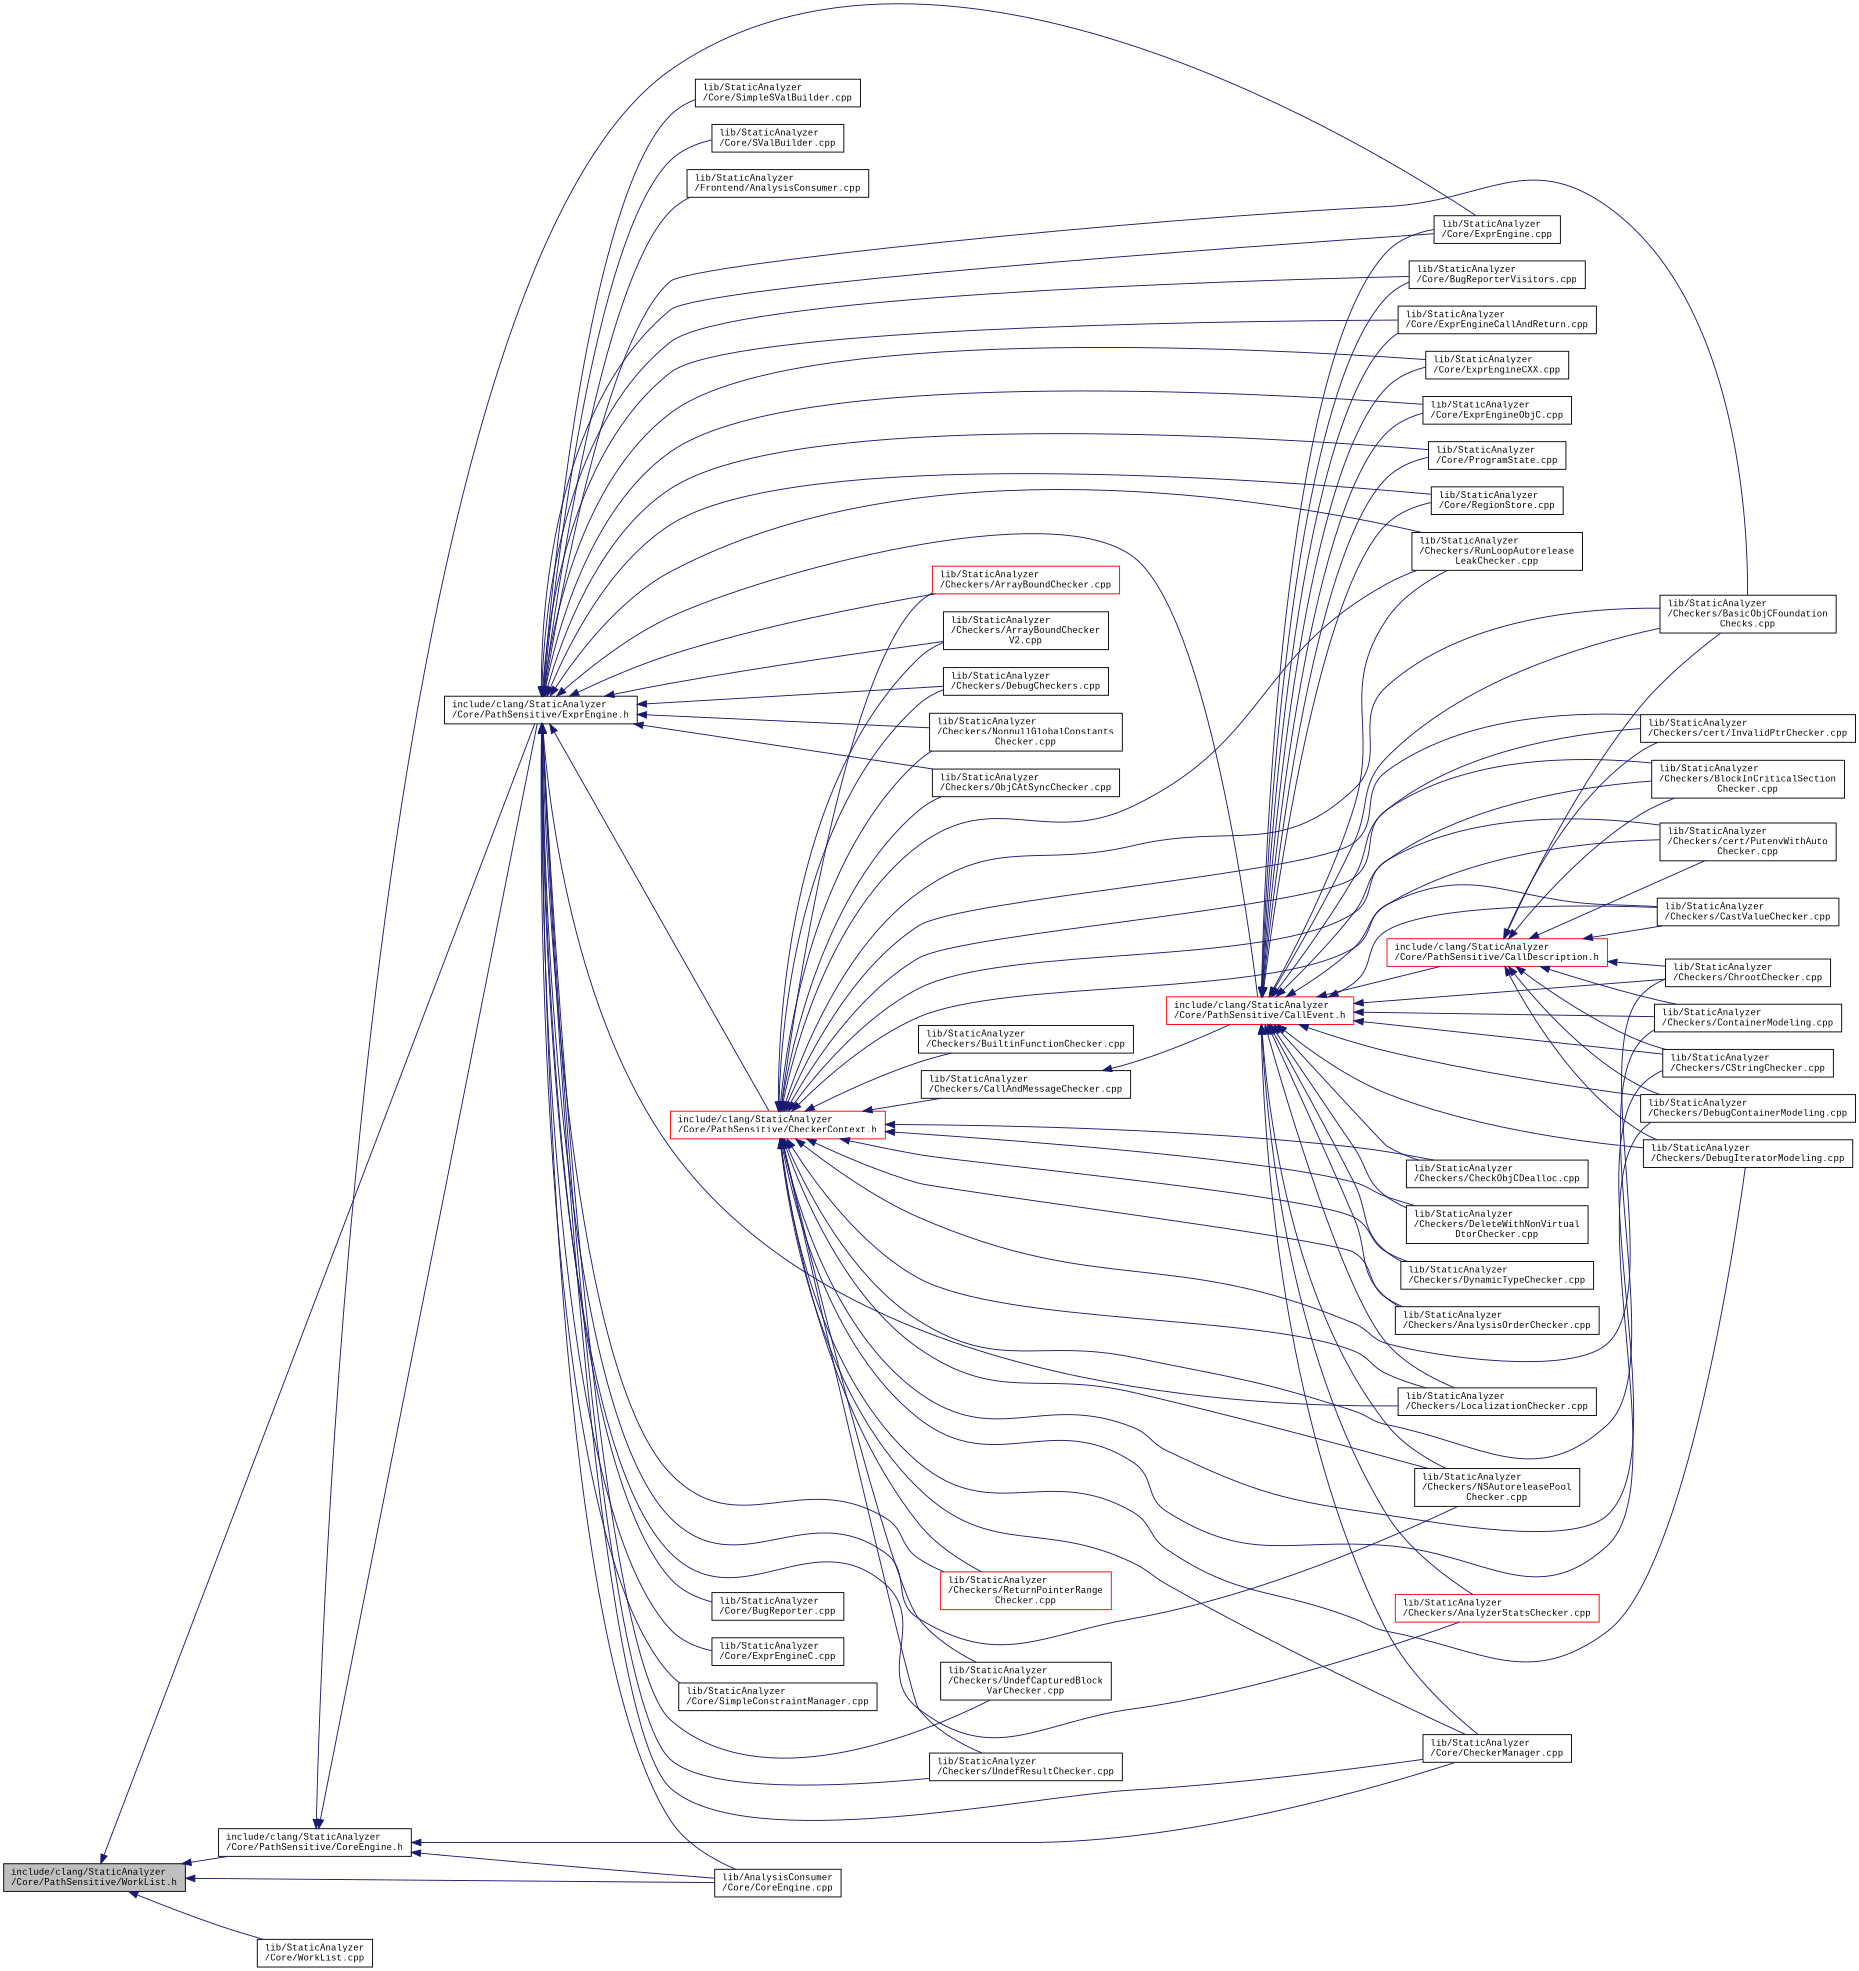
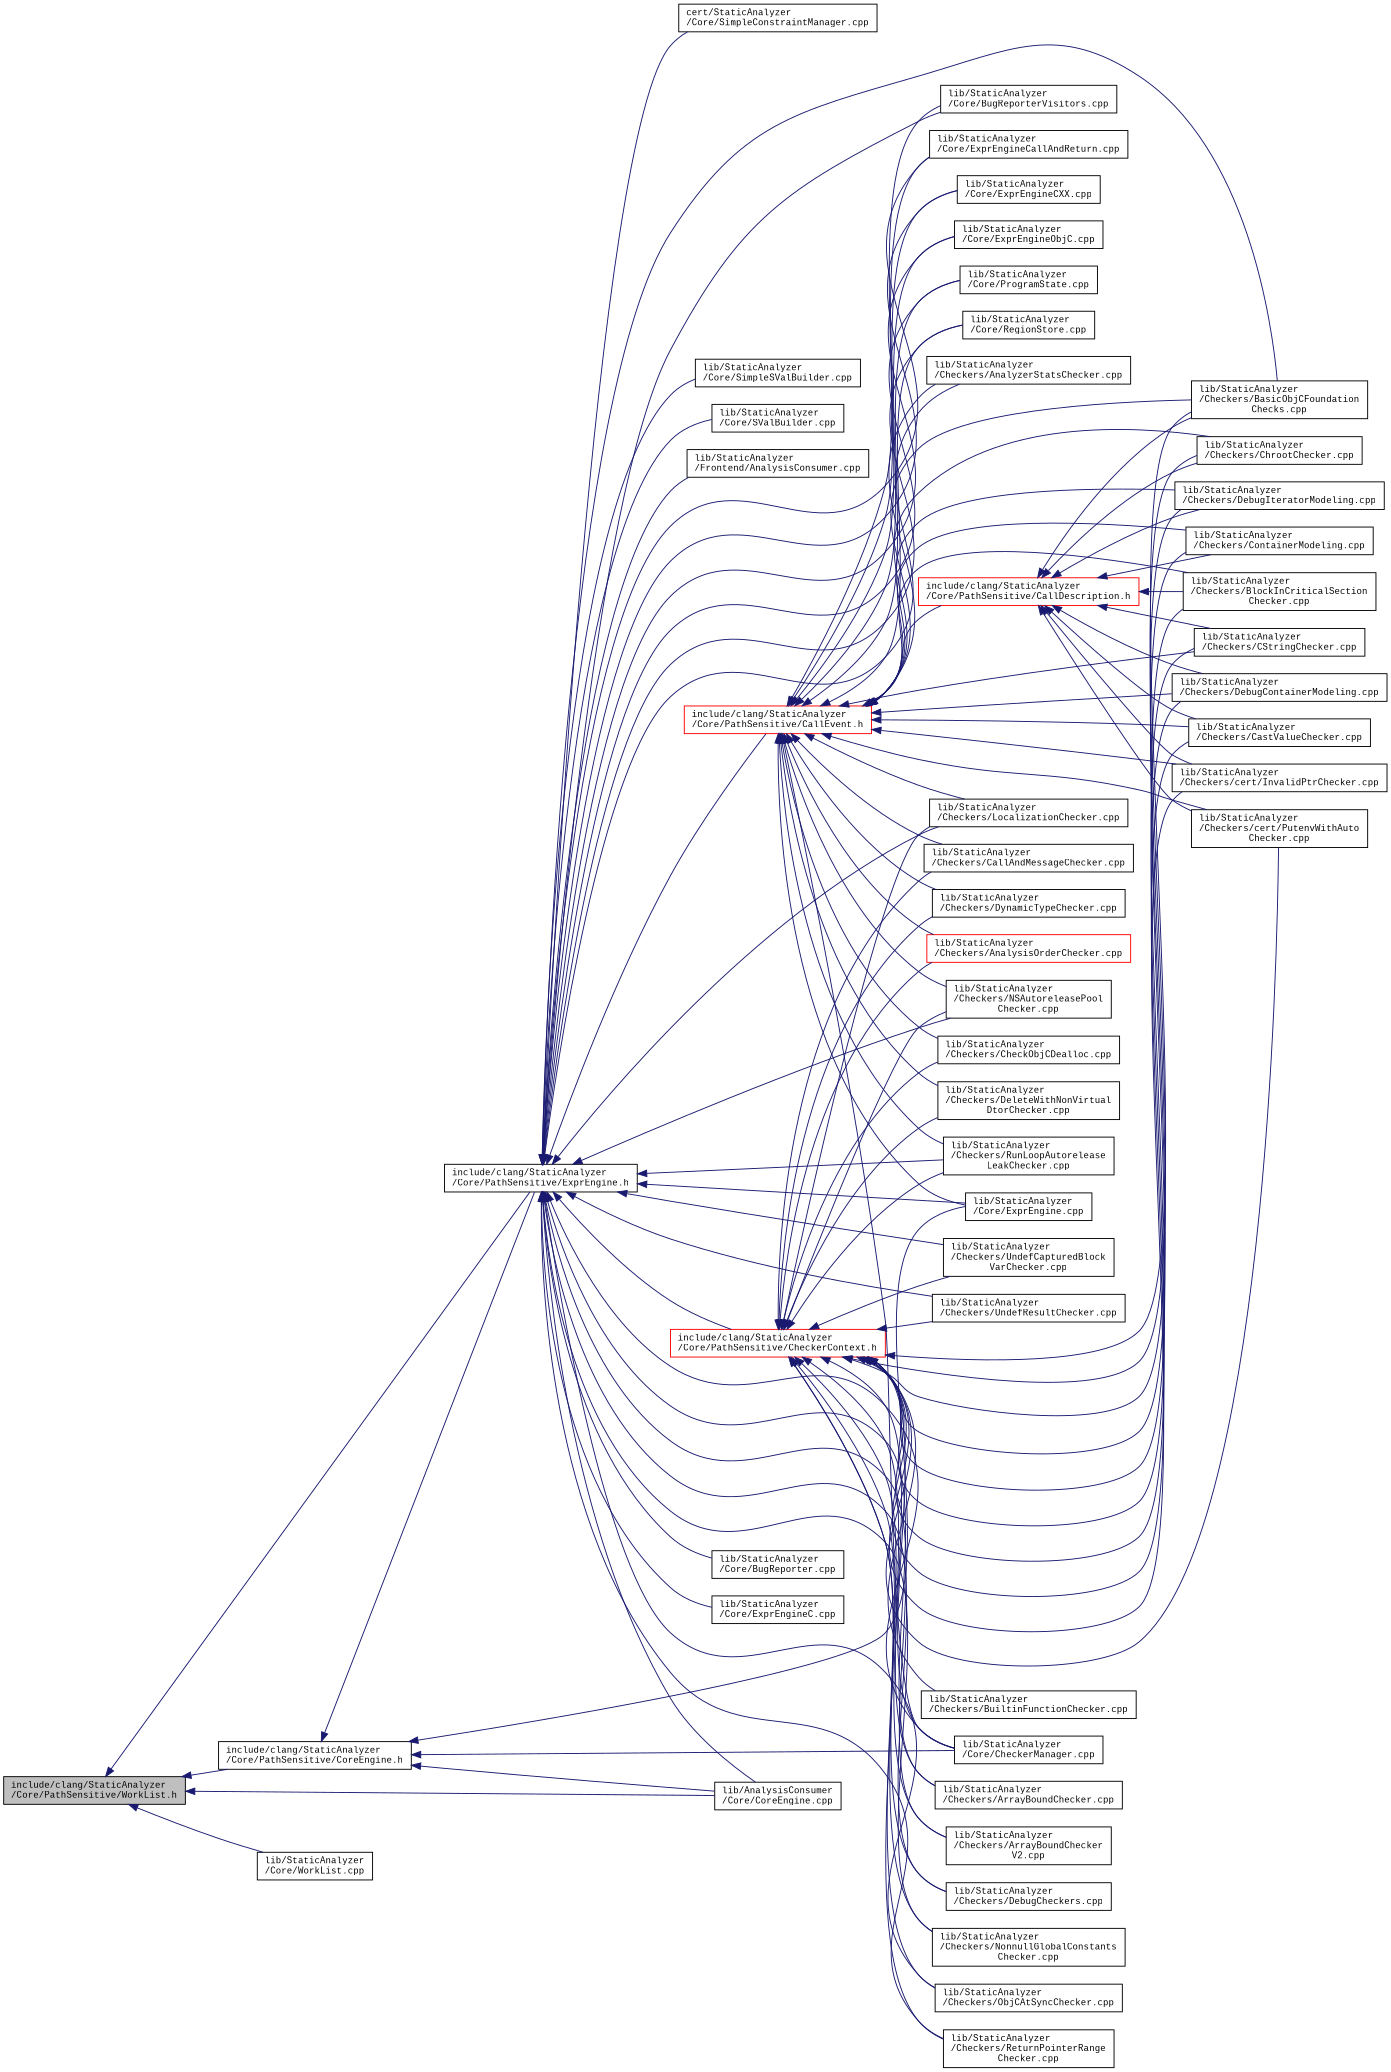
node "lib/StaticAnalyzer /Checkers/ArrayBoundChecker.cpp": color red -> black
edge "include/clang/StaticAnalyzer /Core/PathSensitive/CallEvent.h" -> "lib/StaticAnalyzer /Checkers/CallAndMessageChecker.cpp": reversed
node "lib/StaticAnalyzer /Checkers/AnalysisOrderChecker.cpp": color black -> red
node "lib/StaticAnalyzer /Checkers/ReturnPointerRange Checker.cpp": color red -> black
node "lib/StaticAnalyzer /Checkers/AnalyzerStatsChecker.cpp": color red -> black
node "lib/StaticAnalyzer /Core/SimpleConstraintManager.cpp": label "lib/StaticAnalyzer /Core/SimpleConstraintManager.cpp" -> "cert/StaticAnalyzer /Core/SimpleConstraintManager.cpp"
